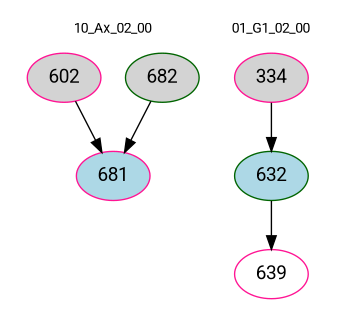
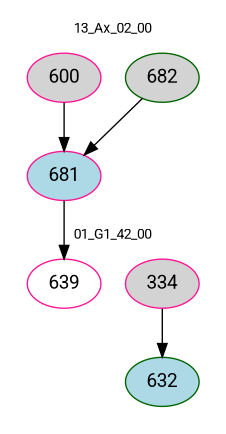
cluster "10_Ax_02_00": label "10_Ax_02_00" -> "13_Ax_02_00"
cluster "01_G1_02_00": label "01_G1_02_00" -> "01_G1_42_00"
node "602": label "602" -> "600"
edge "632" -> "639": now "681" -> "639"
